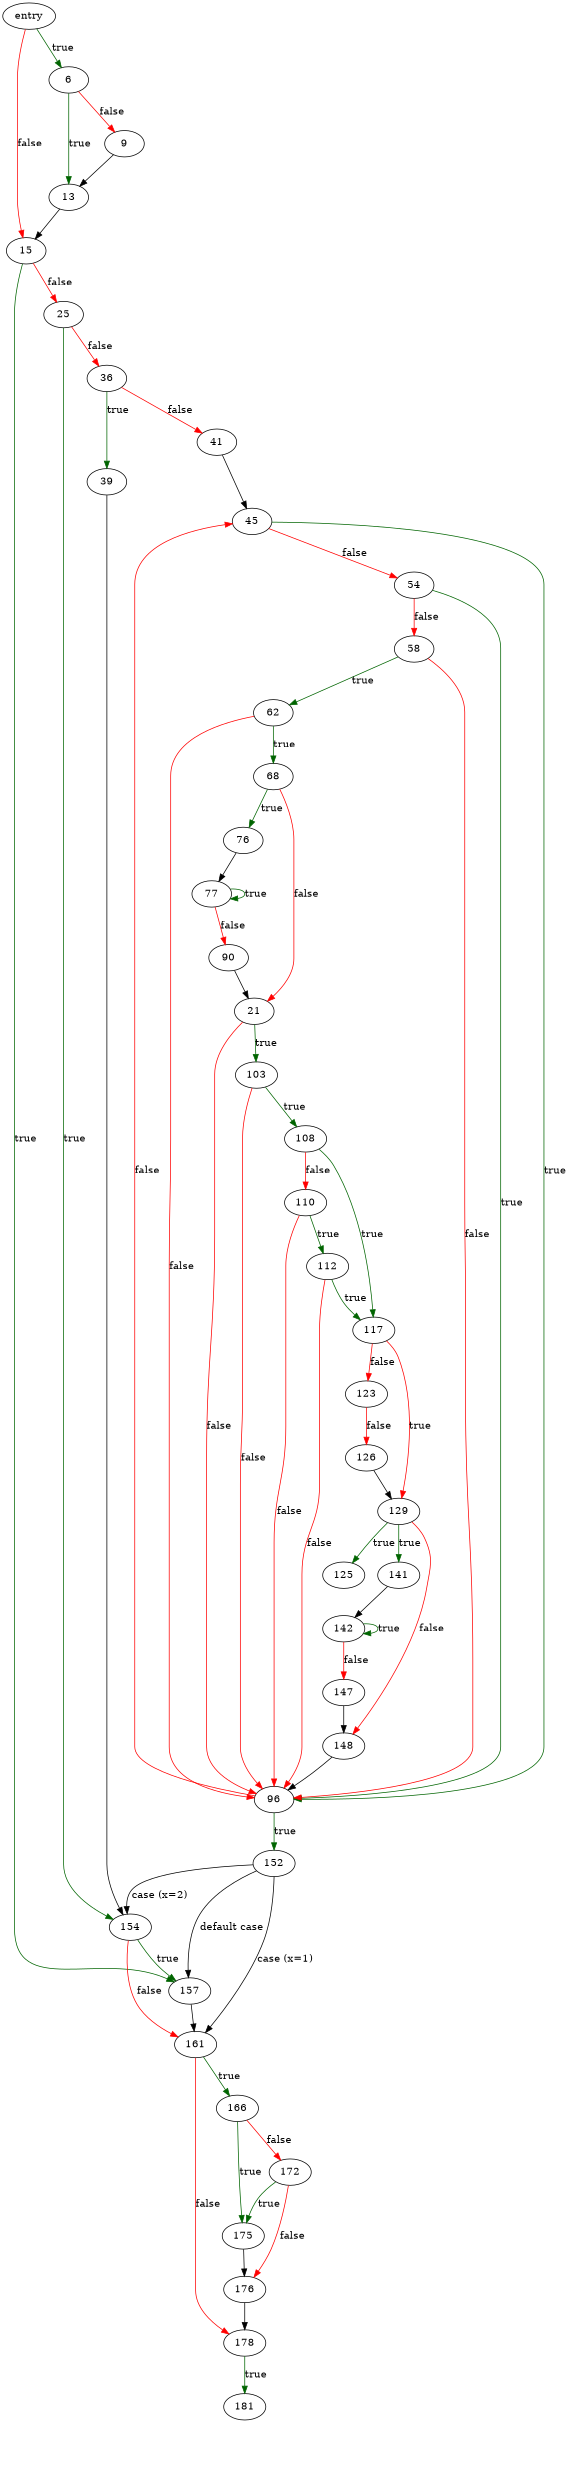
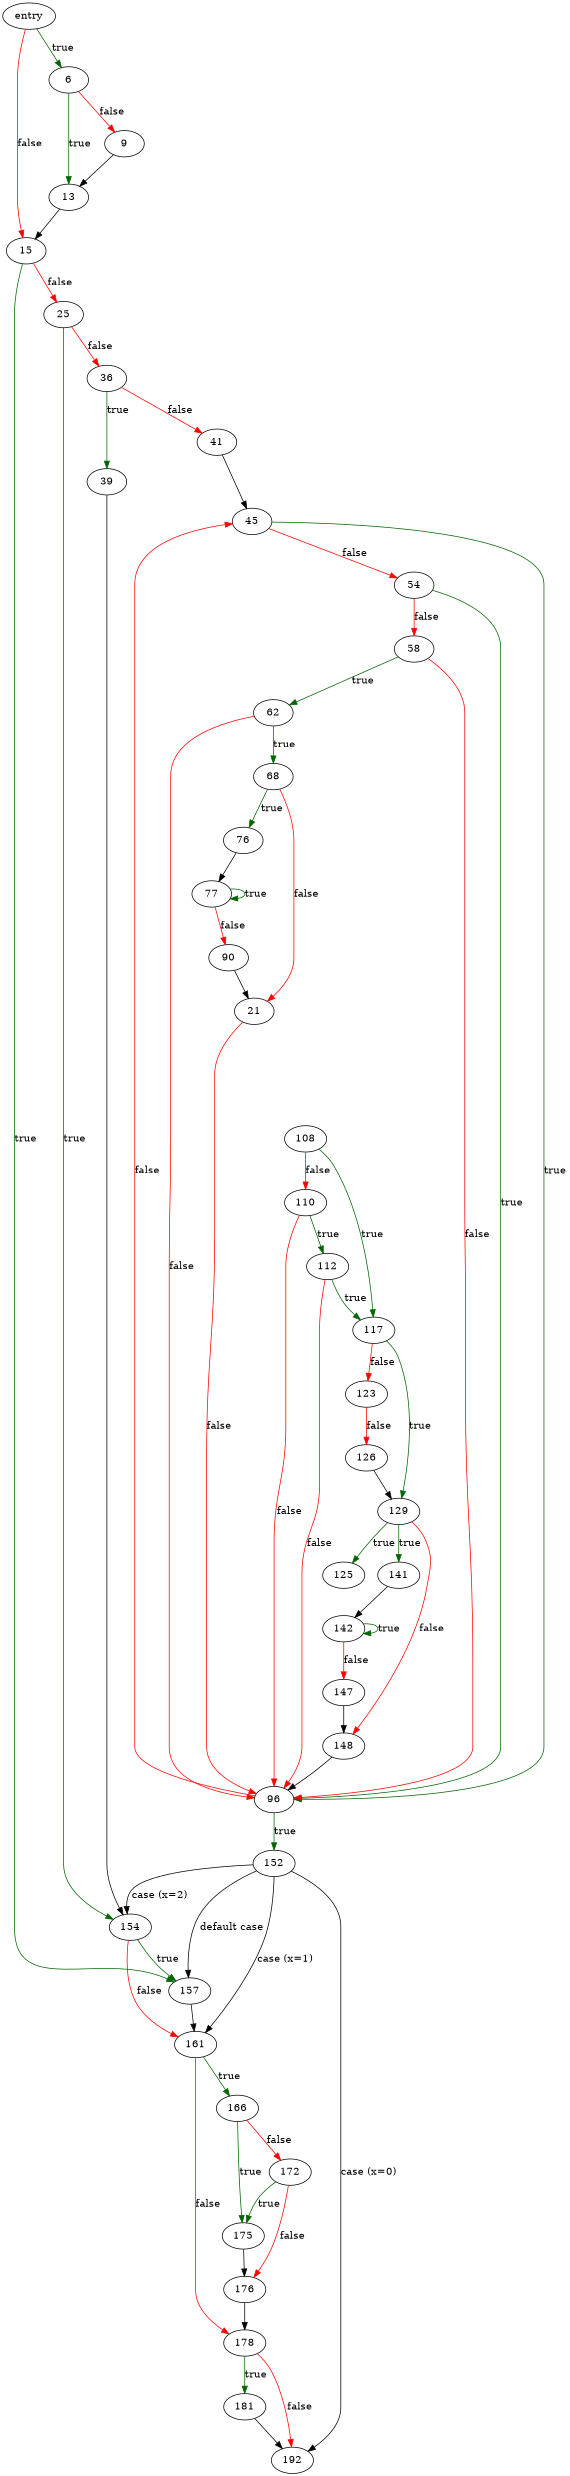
node "103": removed
edge "117" -> "129": color red -> darkgreen
node "192": added
